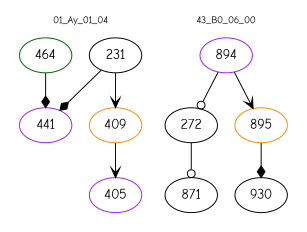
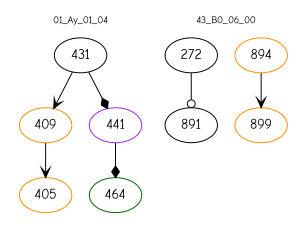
node "231": label "231" -> "431"
node "894": color purple -> darkorange
edge "464" -> "441": reversed
edge "894" -> "272": removed
node "895": label "895" -> "899"
node "405": color purple -> darkorange
node "871": label "871" -> "891"
node "930": removed
